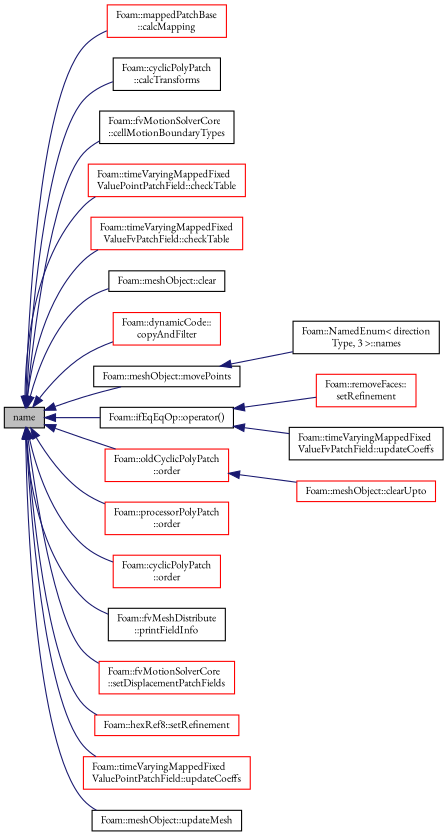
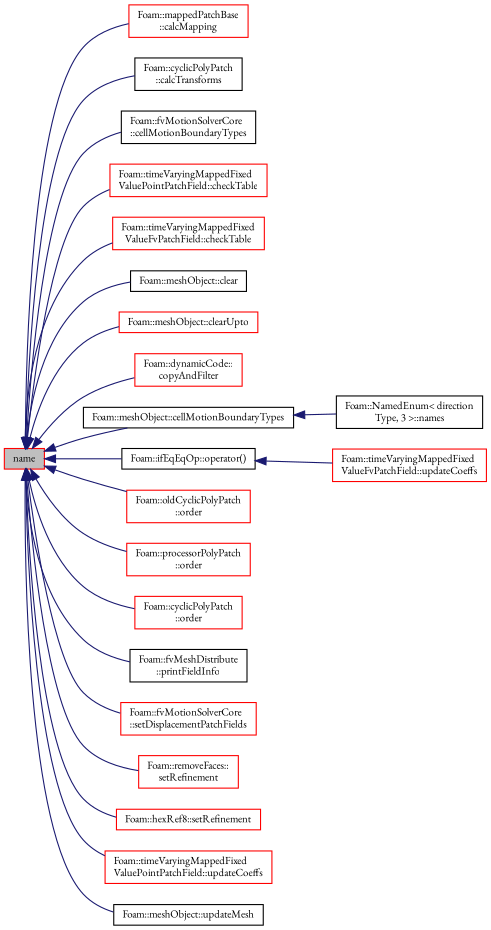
node "Foam::meshObject::movePoints": label "Foam::meshObject::movePoints" -> "Foam::meshObject::cellMotionBoundaryTypes"
edge "Foam::removeFaces:: setRefinement" -> "Foam::ifEqEqOp::operator()": now "Foam::removeFaces:: setRefinement" -> "name"
node "name": color black -> red
node "Foam::timeVaryingMappedFixed ValueFvPatchField::updateCoeffs": color black -> red
edge "Foam::meshObject::clearUpto" -> "Foam::oldCyclicPolyPatch ::order": now "Foam::meshObject::clearUpto" -> "name"
